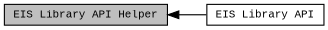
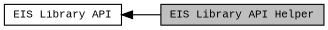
edge "EIS Library API" -> "EIS Library API Helper": reversed
